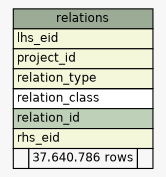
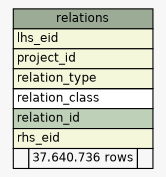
node "relations": text "37.640.786 rows" -> "37.640.736 rows"
